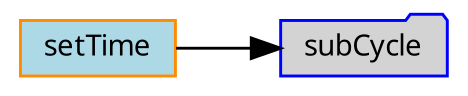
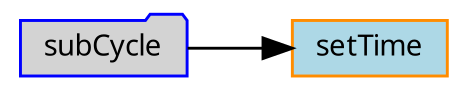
edge "setTime" -> "subCycle": reversed
